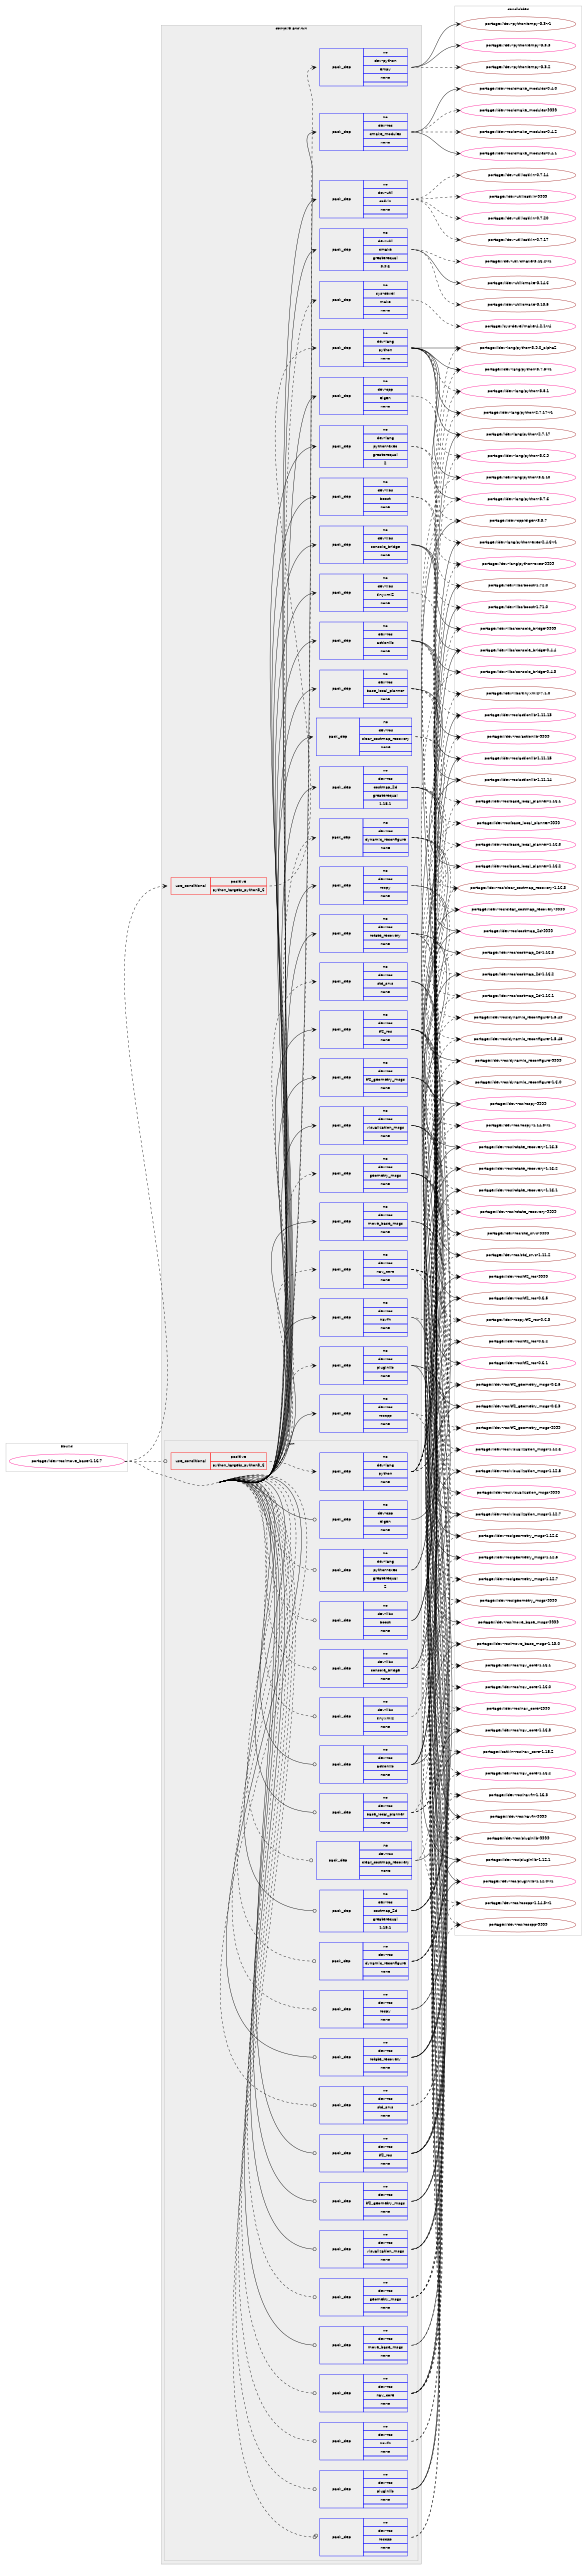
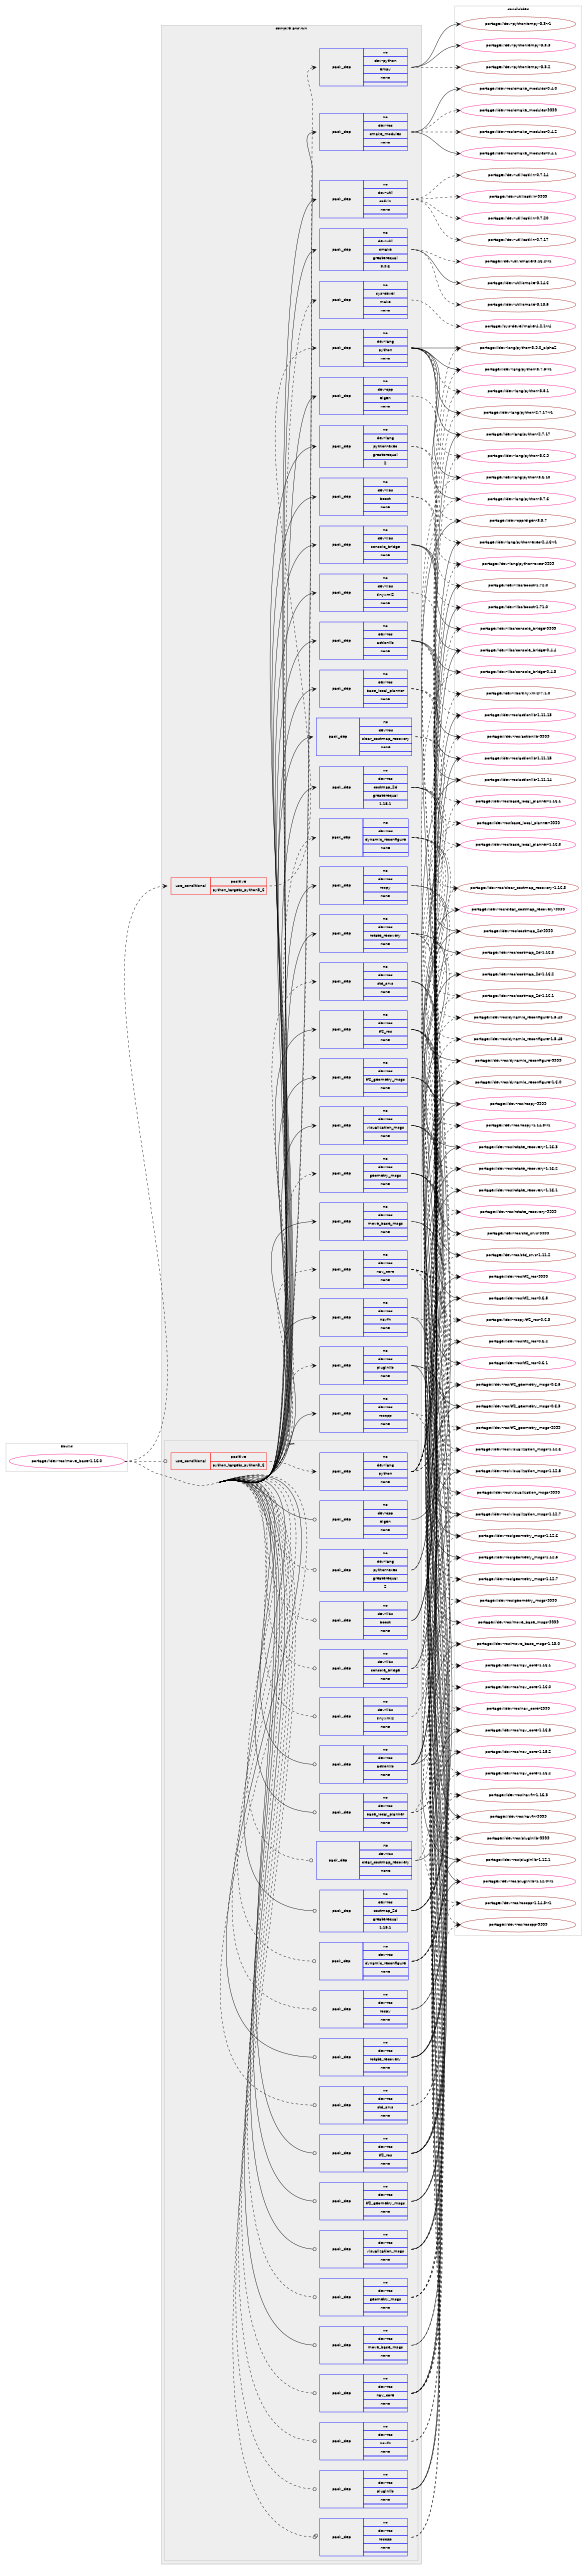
node "portage://dev-ros/base_local_planner-1.16.2": removed
node "portage://dev-ros/costmap_2d-9999": color deeppink -> brown
node "portage://dev-ros/move_base-1.16.7": label "portage://dev-ros/move_base-1.16.7" -> "portage://dev-ros/move_base-1.16.0"
node "portage://dev-ros/nav_core-1.16.1": color brown -> deeppink
node "portage://catkin-ros/nav_core-1.15.2": label "portage://catkin-ros/nav_core-1.15.2" -> "portage://dev-ros/nav_core-1.15.2"
